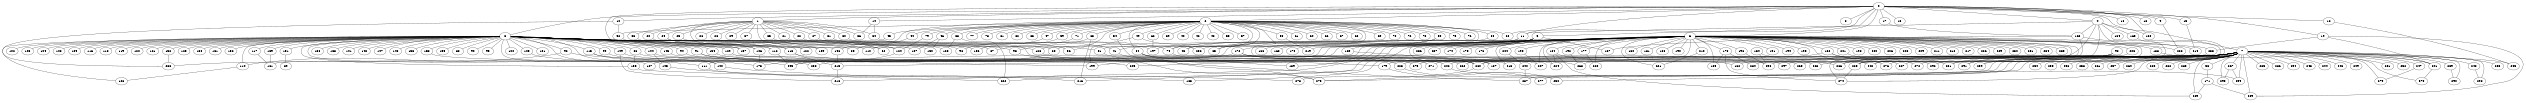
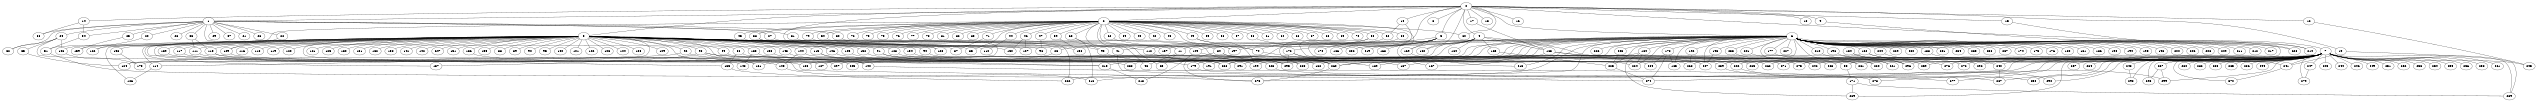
edge "1" -- "35": now "24" -- "35"
edge "3" -- "98": added
edge "19" -- "233": removed
edge "22" -- "56": now "22" -- "129"
edge "4" -- "169": added
edge "2" -- "128": now "2" -- "53"
node "147": label "147" -> "647"
node "133": added
edge "7" -- "227": now "7" -- "240"
edge "151" -- "89": now "3" -- "89"
edge "124" -- "111": now "33" -- "111"
edge "136" -- "266": added
edge "153" -- "191": added
edge "21" -- "297": now "24" -- "297"
node "137": added
edge "6" -- "218": now "6" -- "149"
